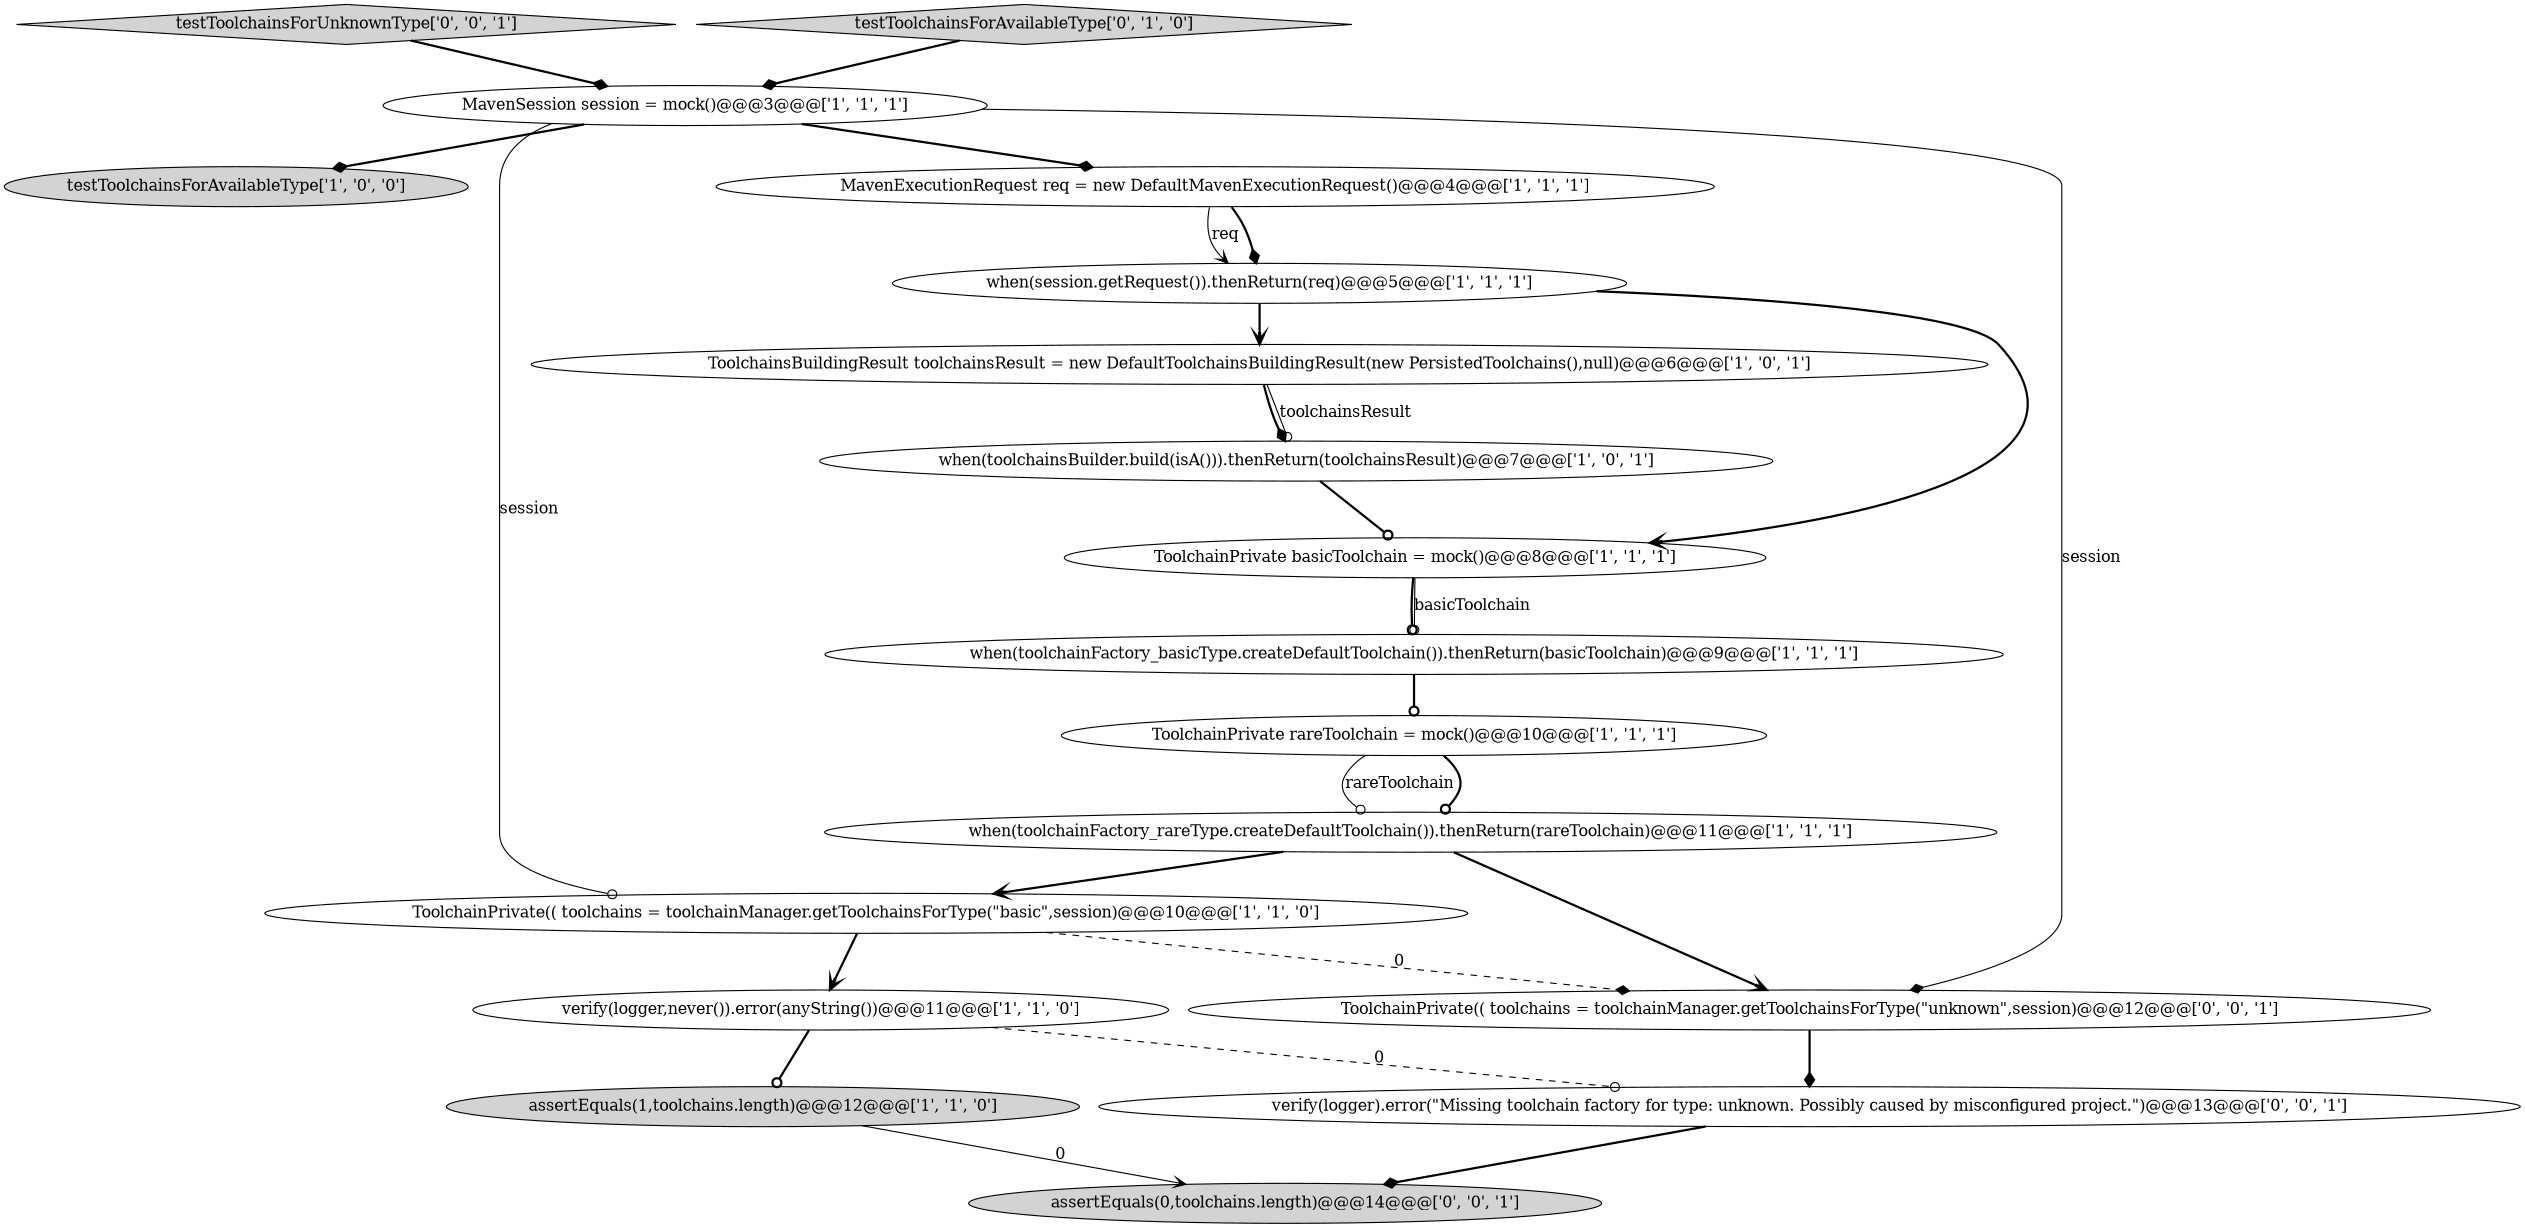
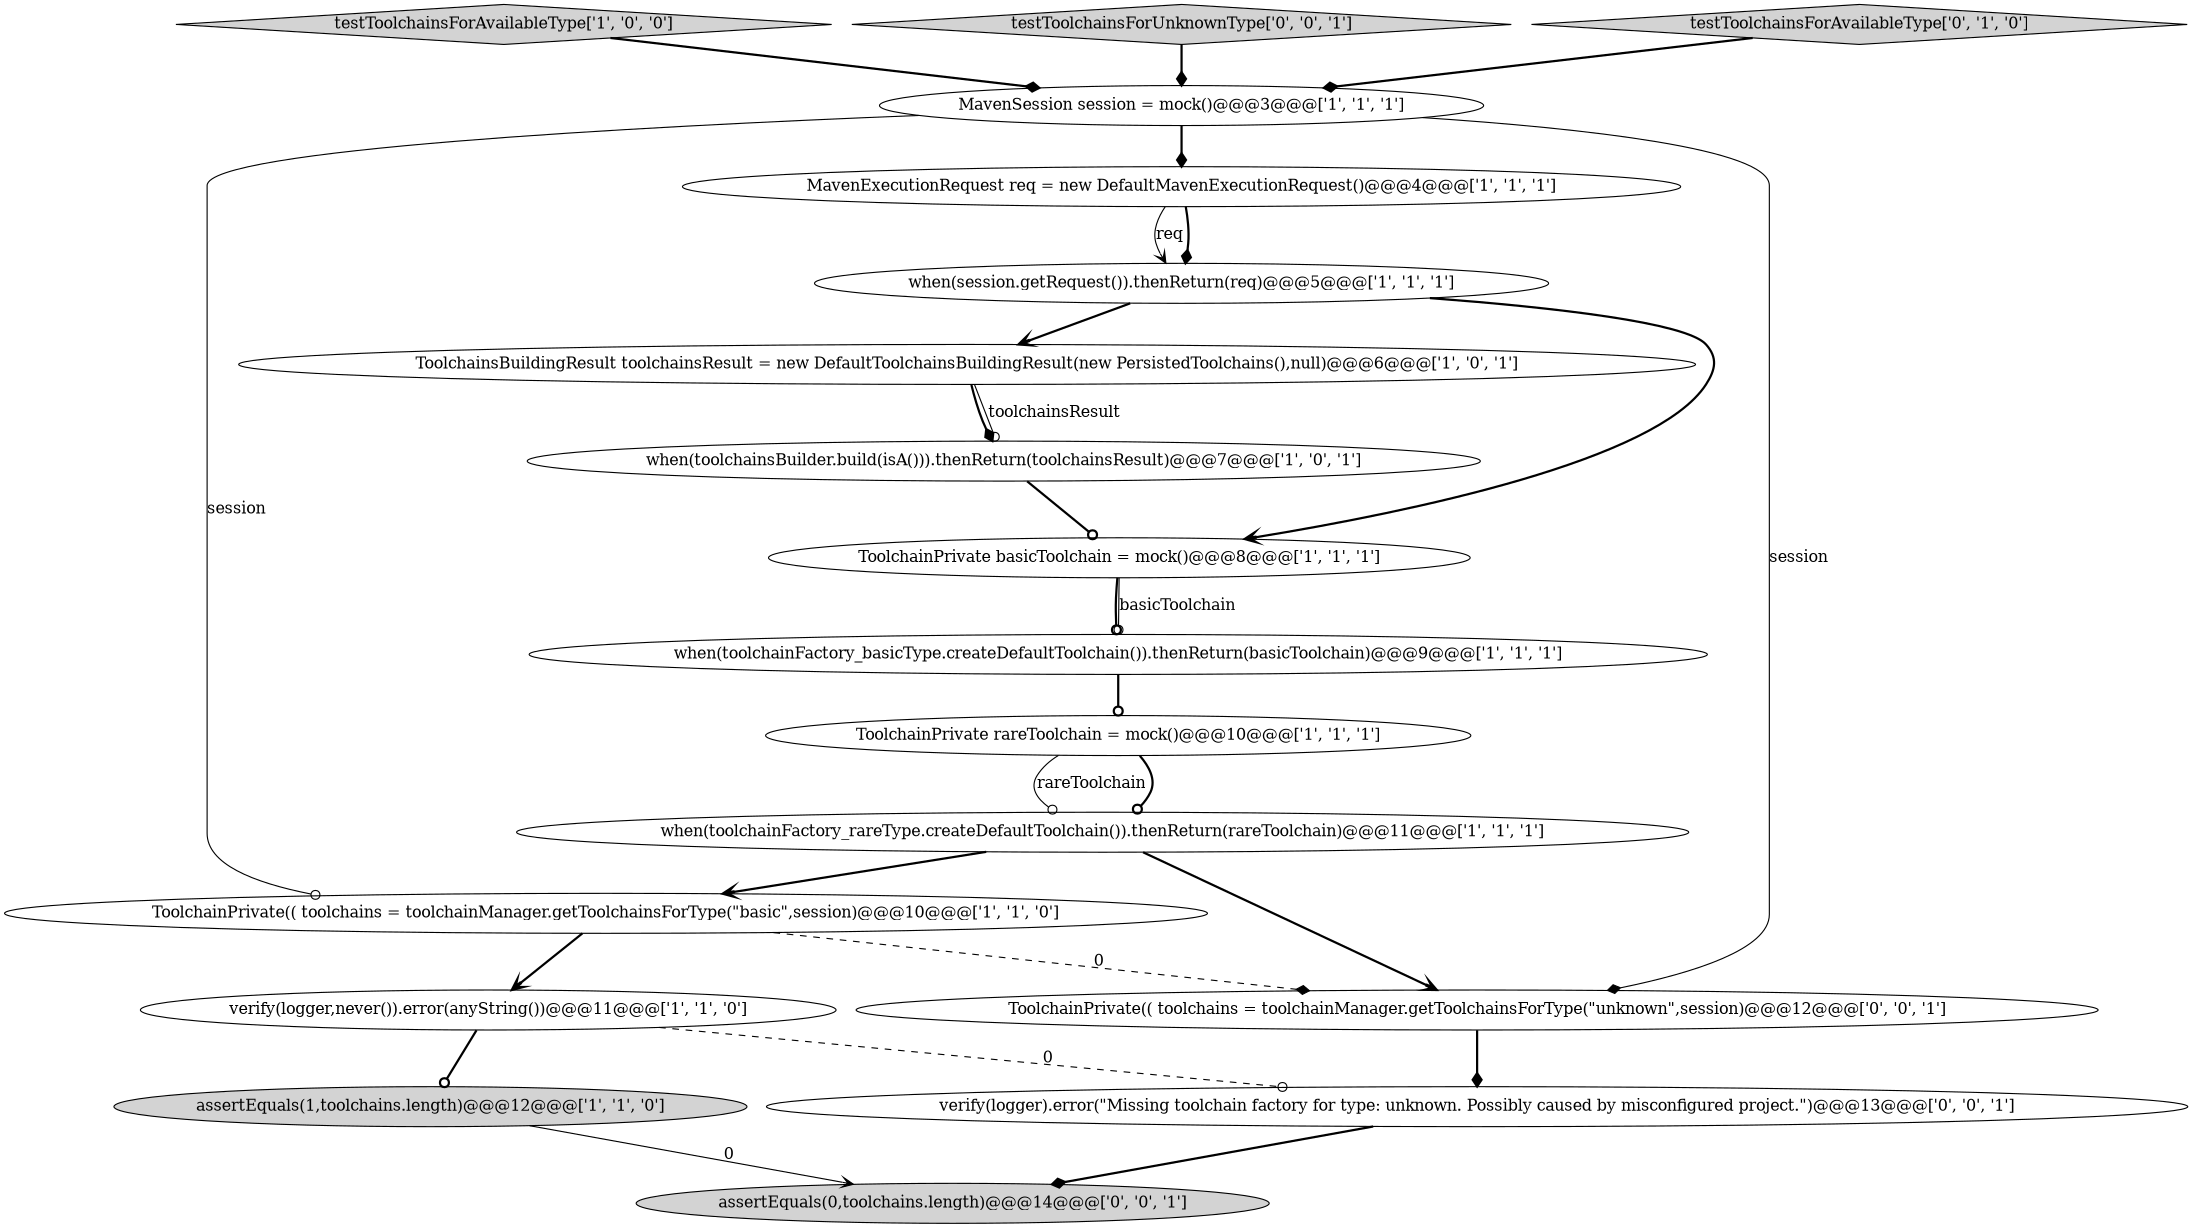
edge "MavenSession session = mock()@@@3@@@['1', '1', '1']" -> "testToolchainsForAvailableType['1', '0', '0']": reversed
node "testToolchainsForAvailableType['1', '0', '0']": shape ellipse -> diamond
